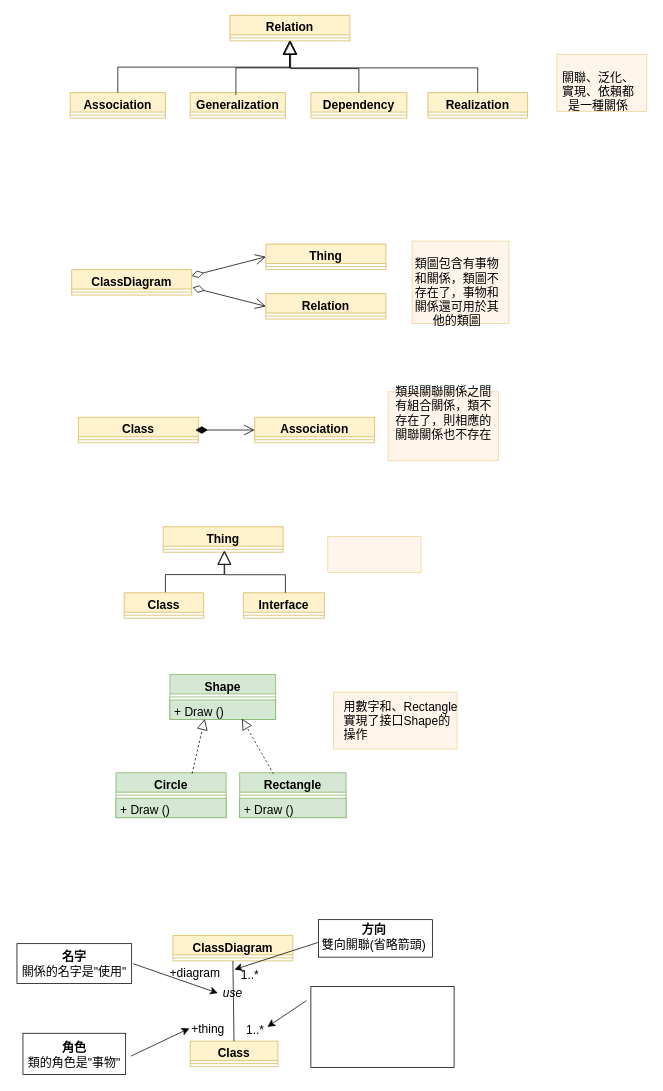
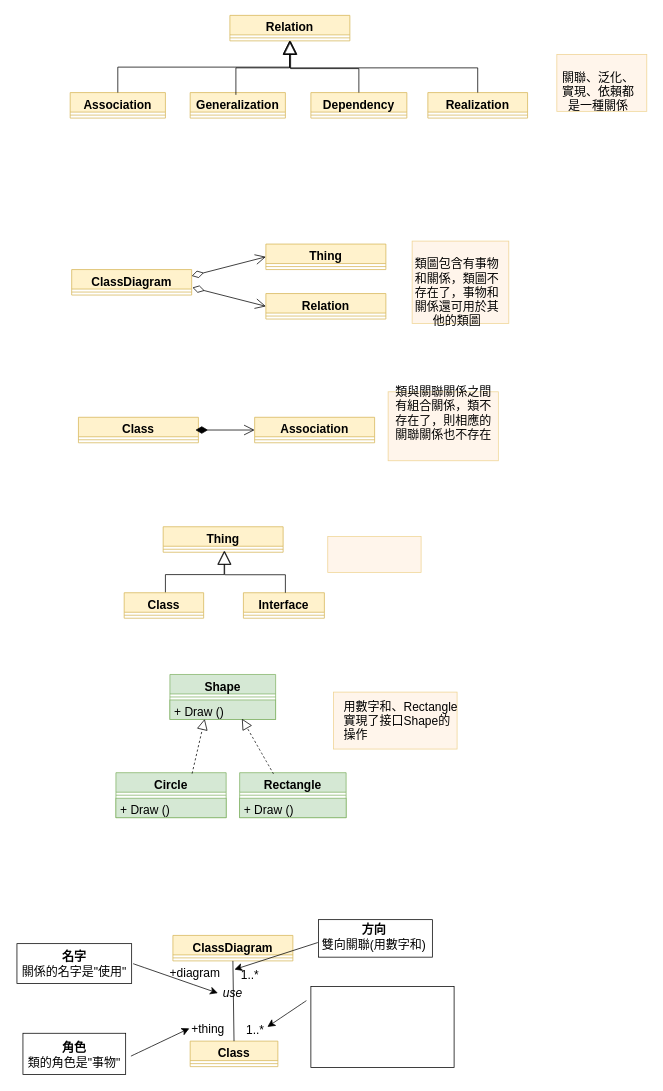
node "方向 雙向關聯(省略箭頭)": label "方向 雙向關聯(省略箭頭)" -> "方向 雙向關聯(用數字和)"
